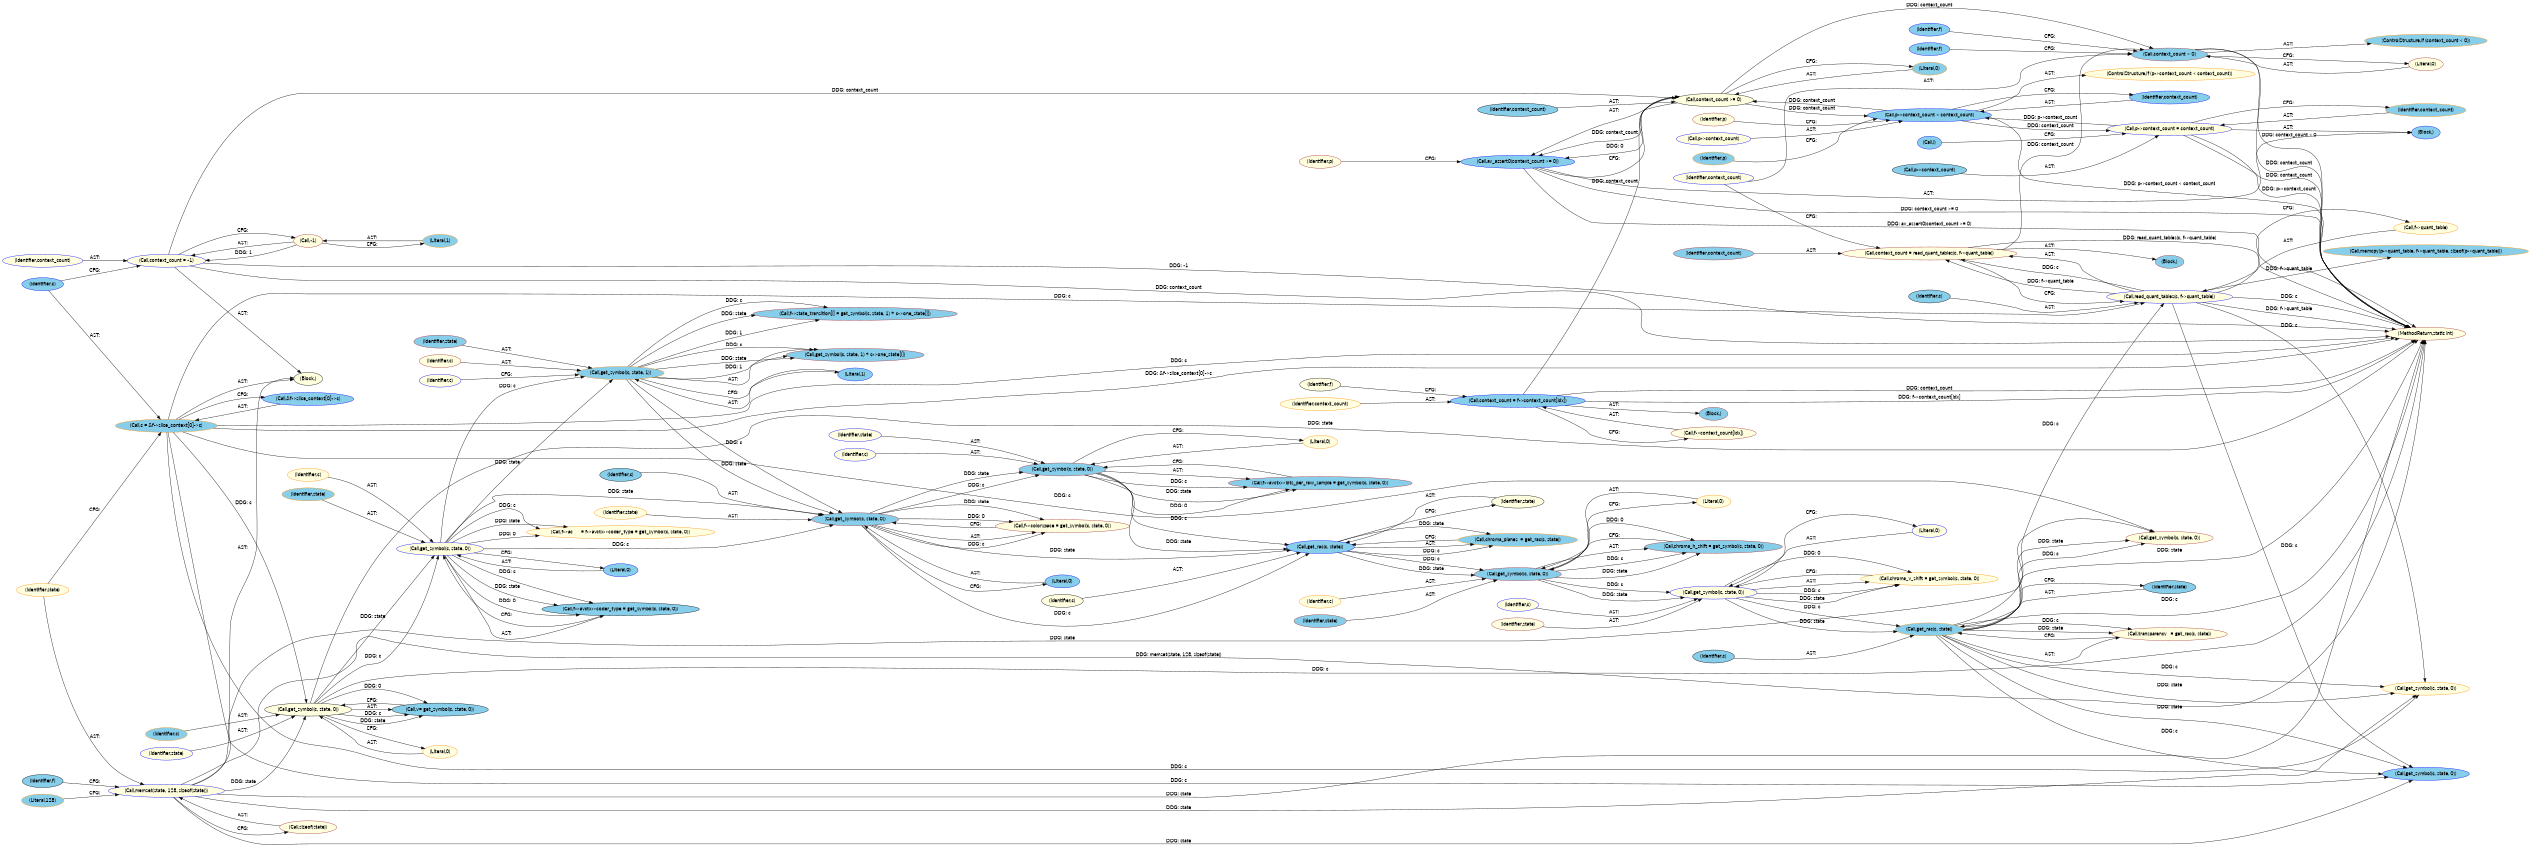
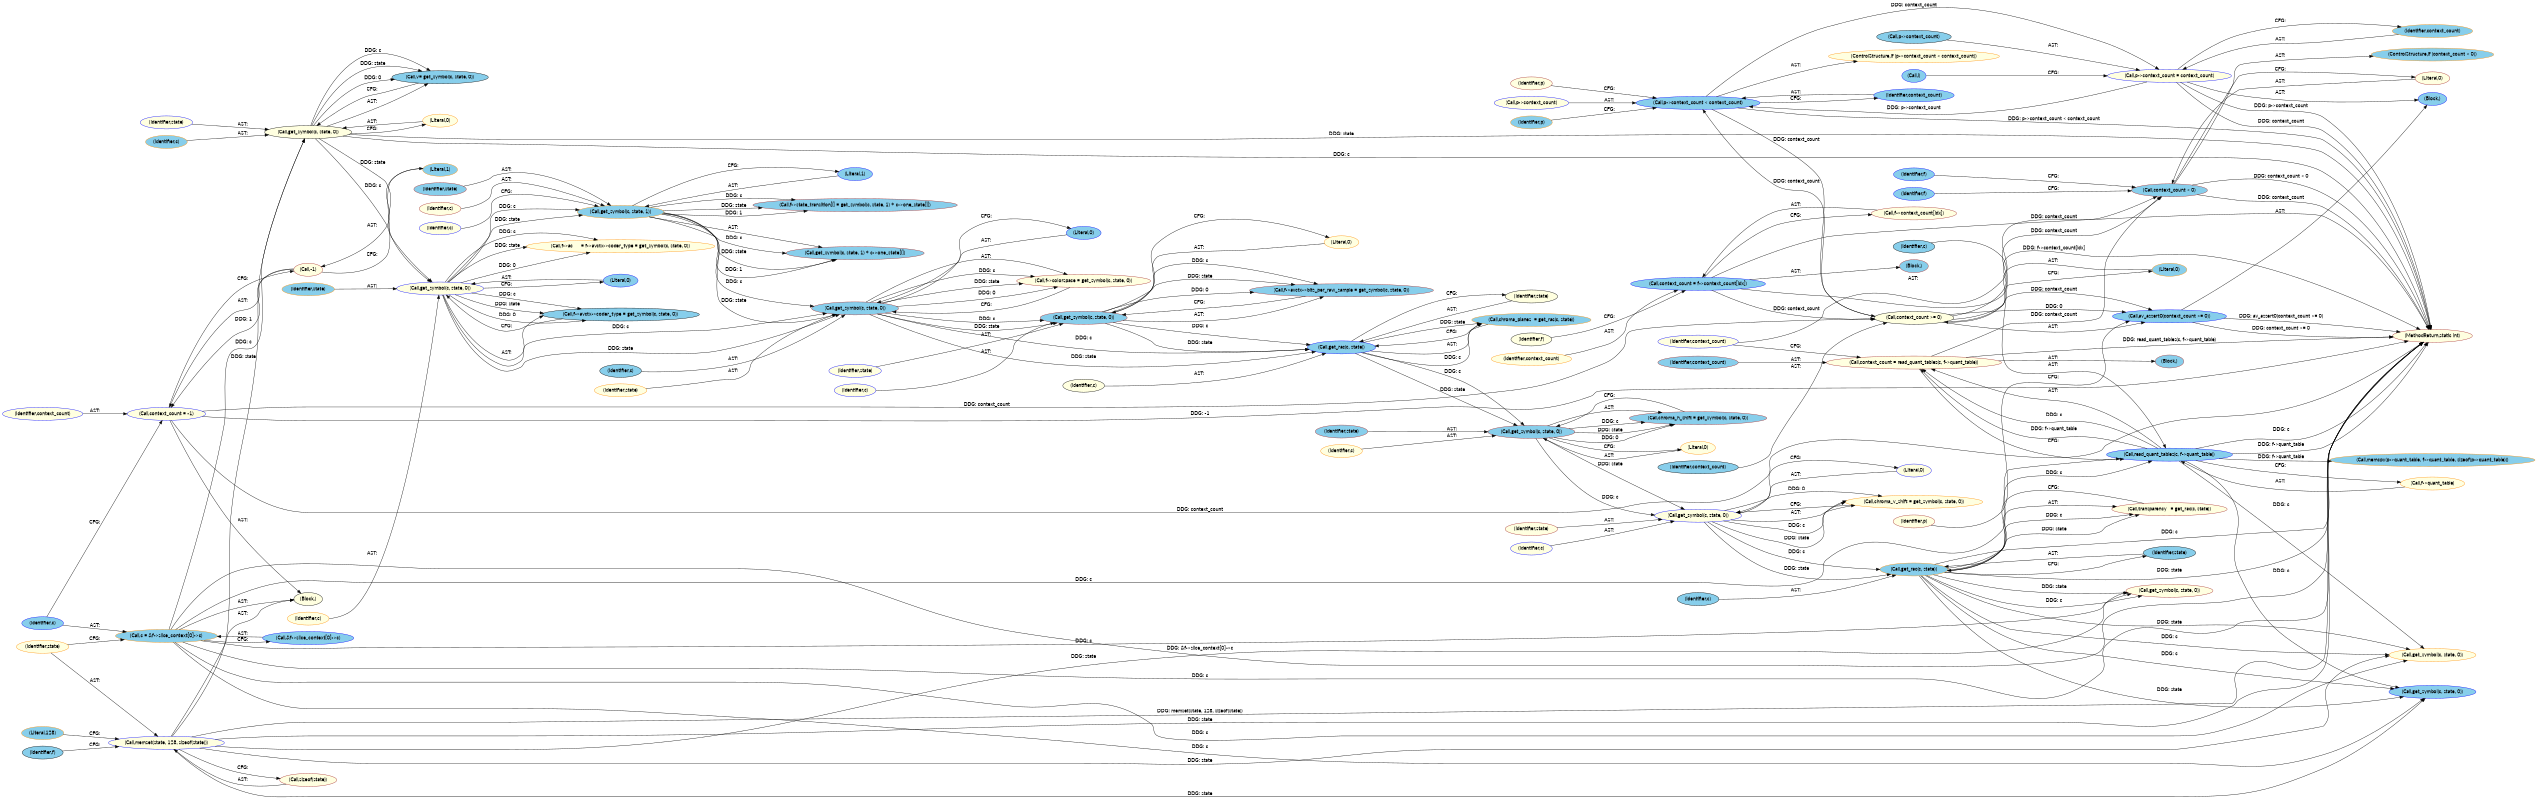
edge "(Call,av_assert0(context_count >= 0))" -> "(Call,context_count >= 0)": removed, label "CFG:"
node "(Call,read_quant_tables(c, f->quant_table))": fillcolor lightyellow -> skyblue
